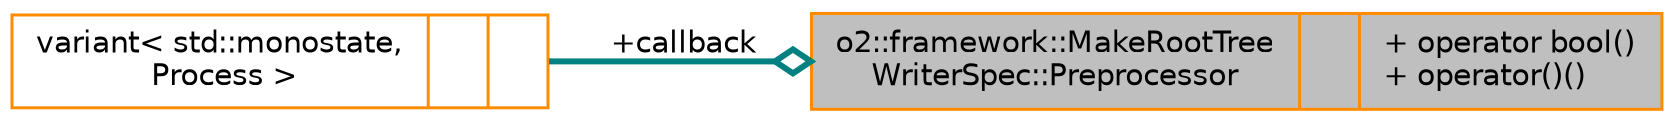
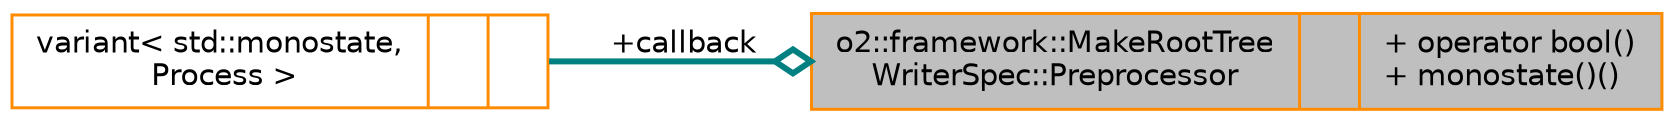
node "o2::framework::MakeRootTree": text "+ operator()()" -> "+ monostate()()"
